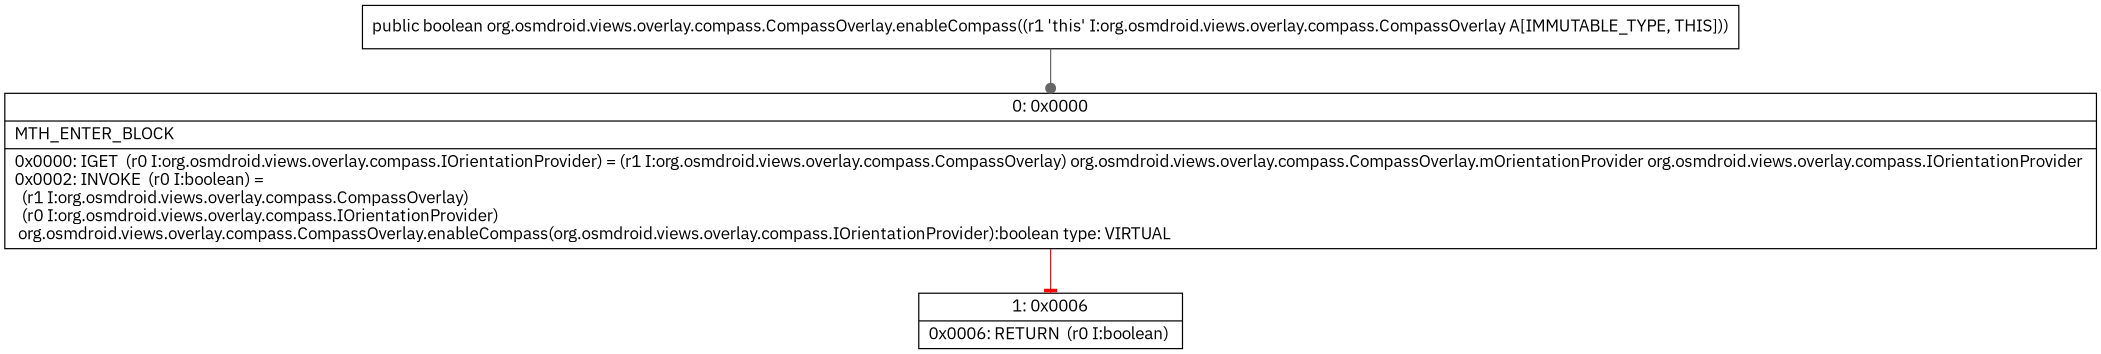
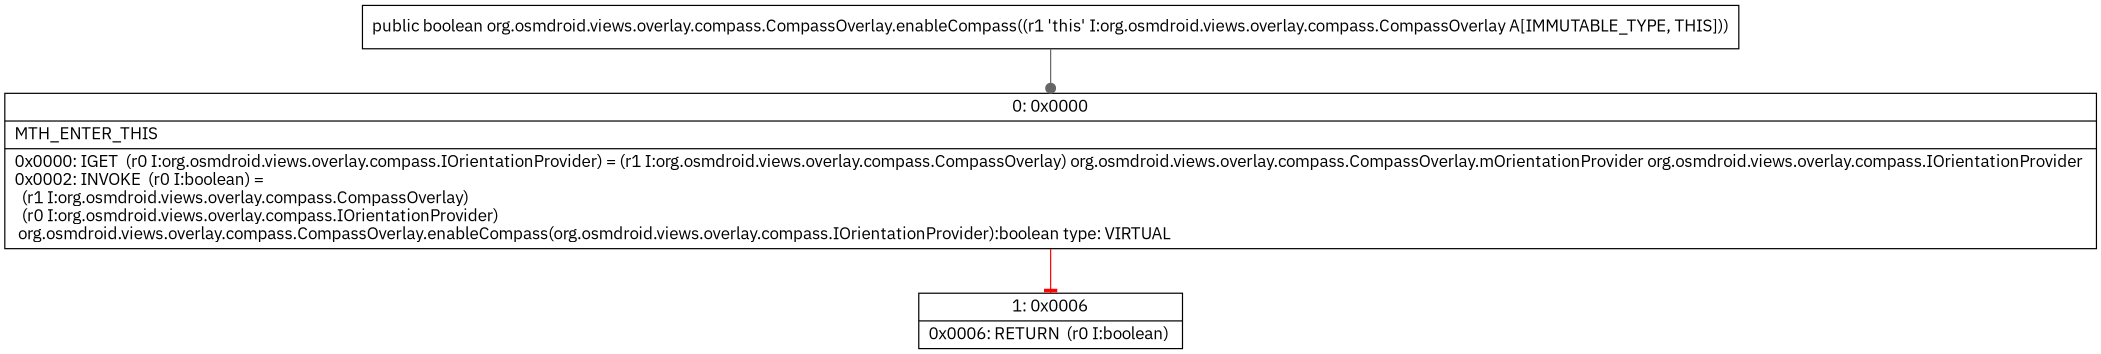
node "0: 0x0000": text "MTH_ENTER_BLOCK" -> "MTH_ENTER_THIS"
